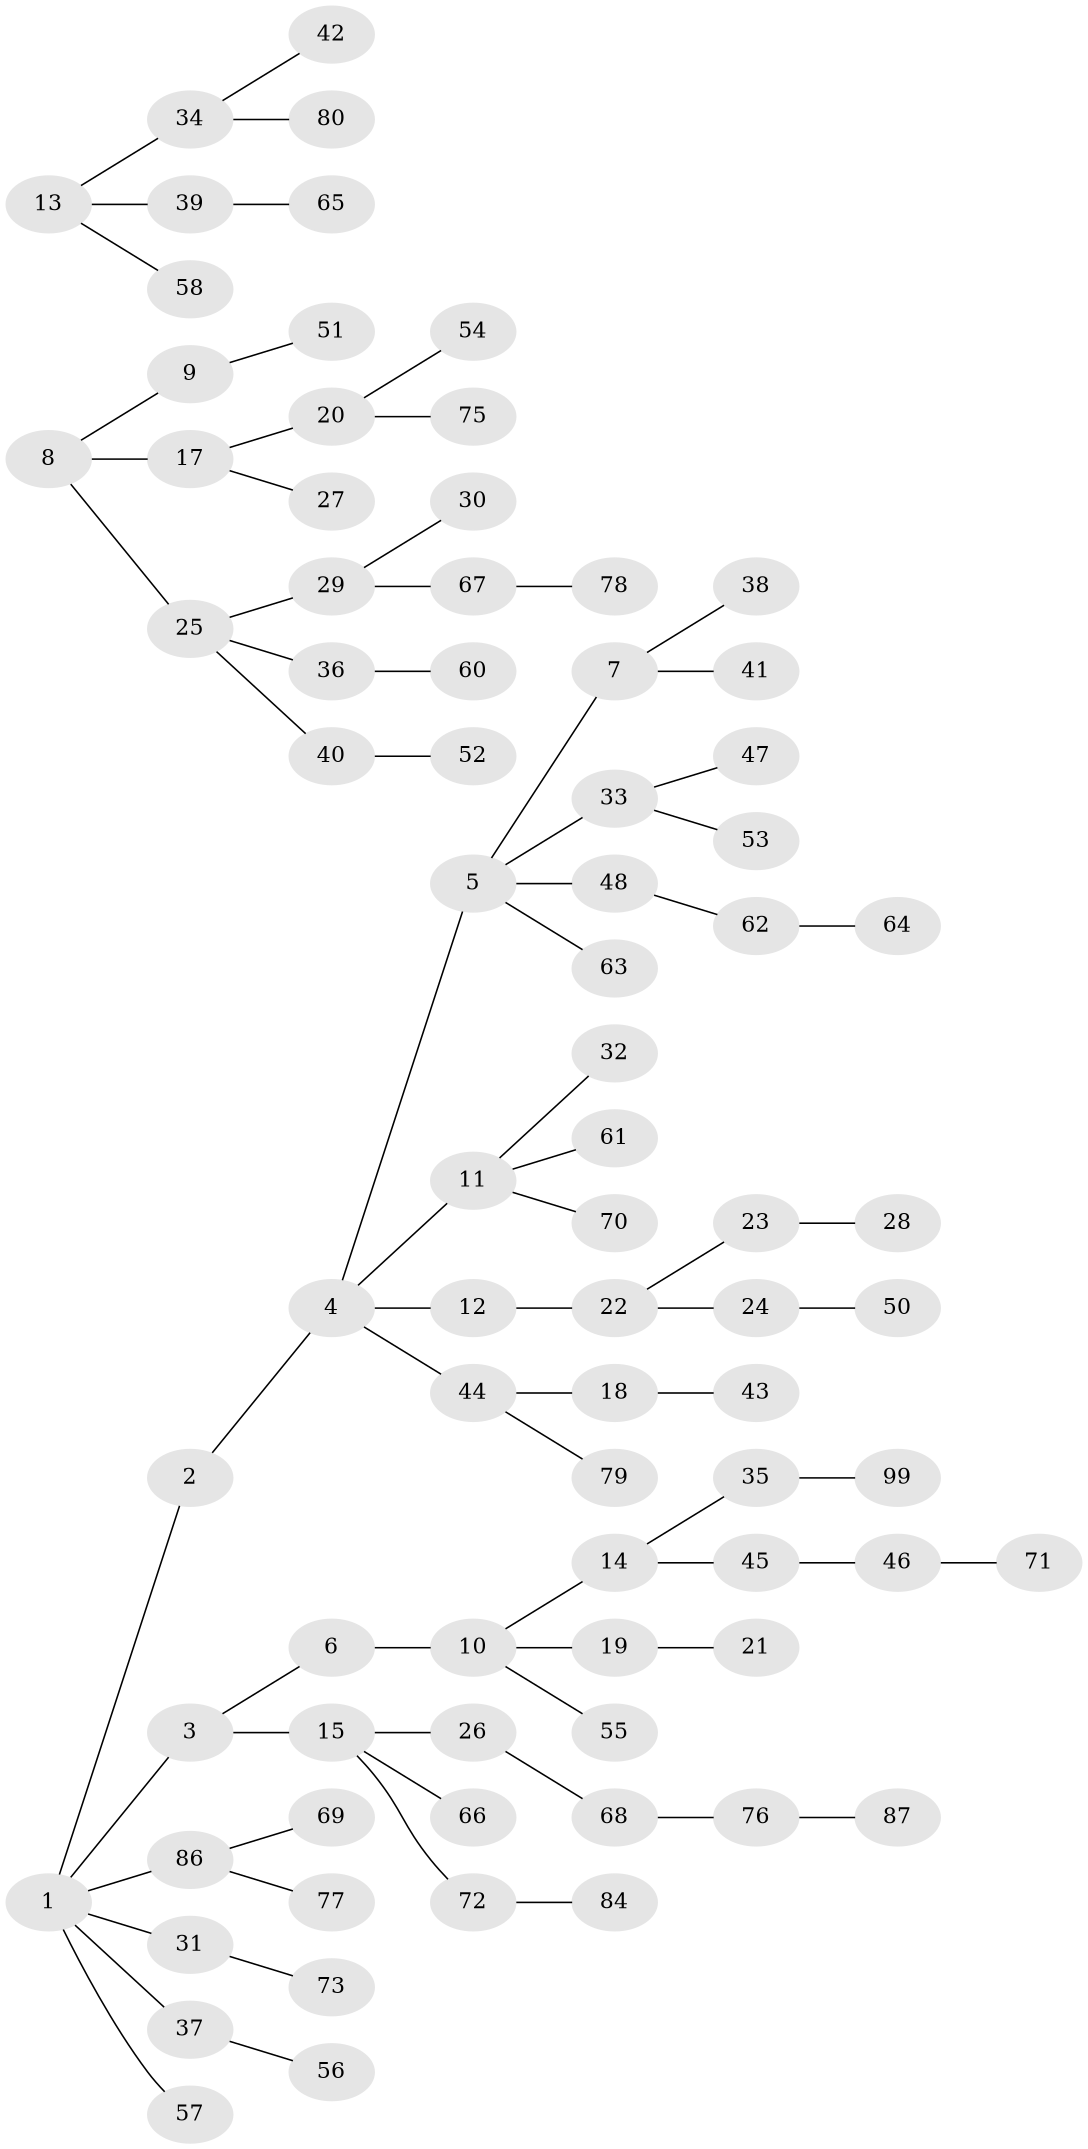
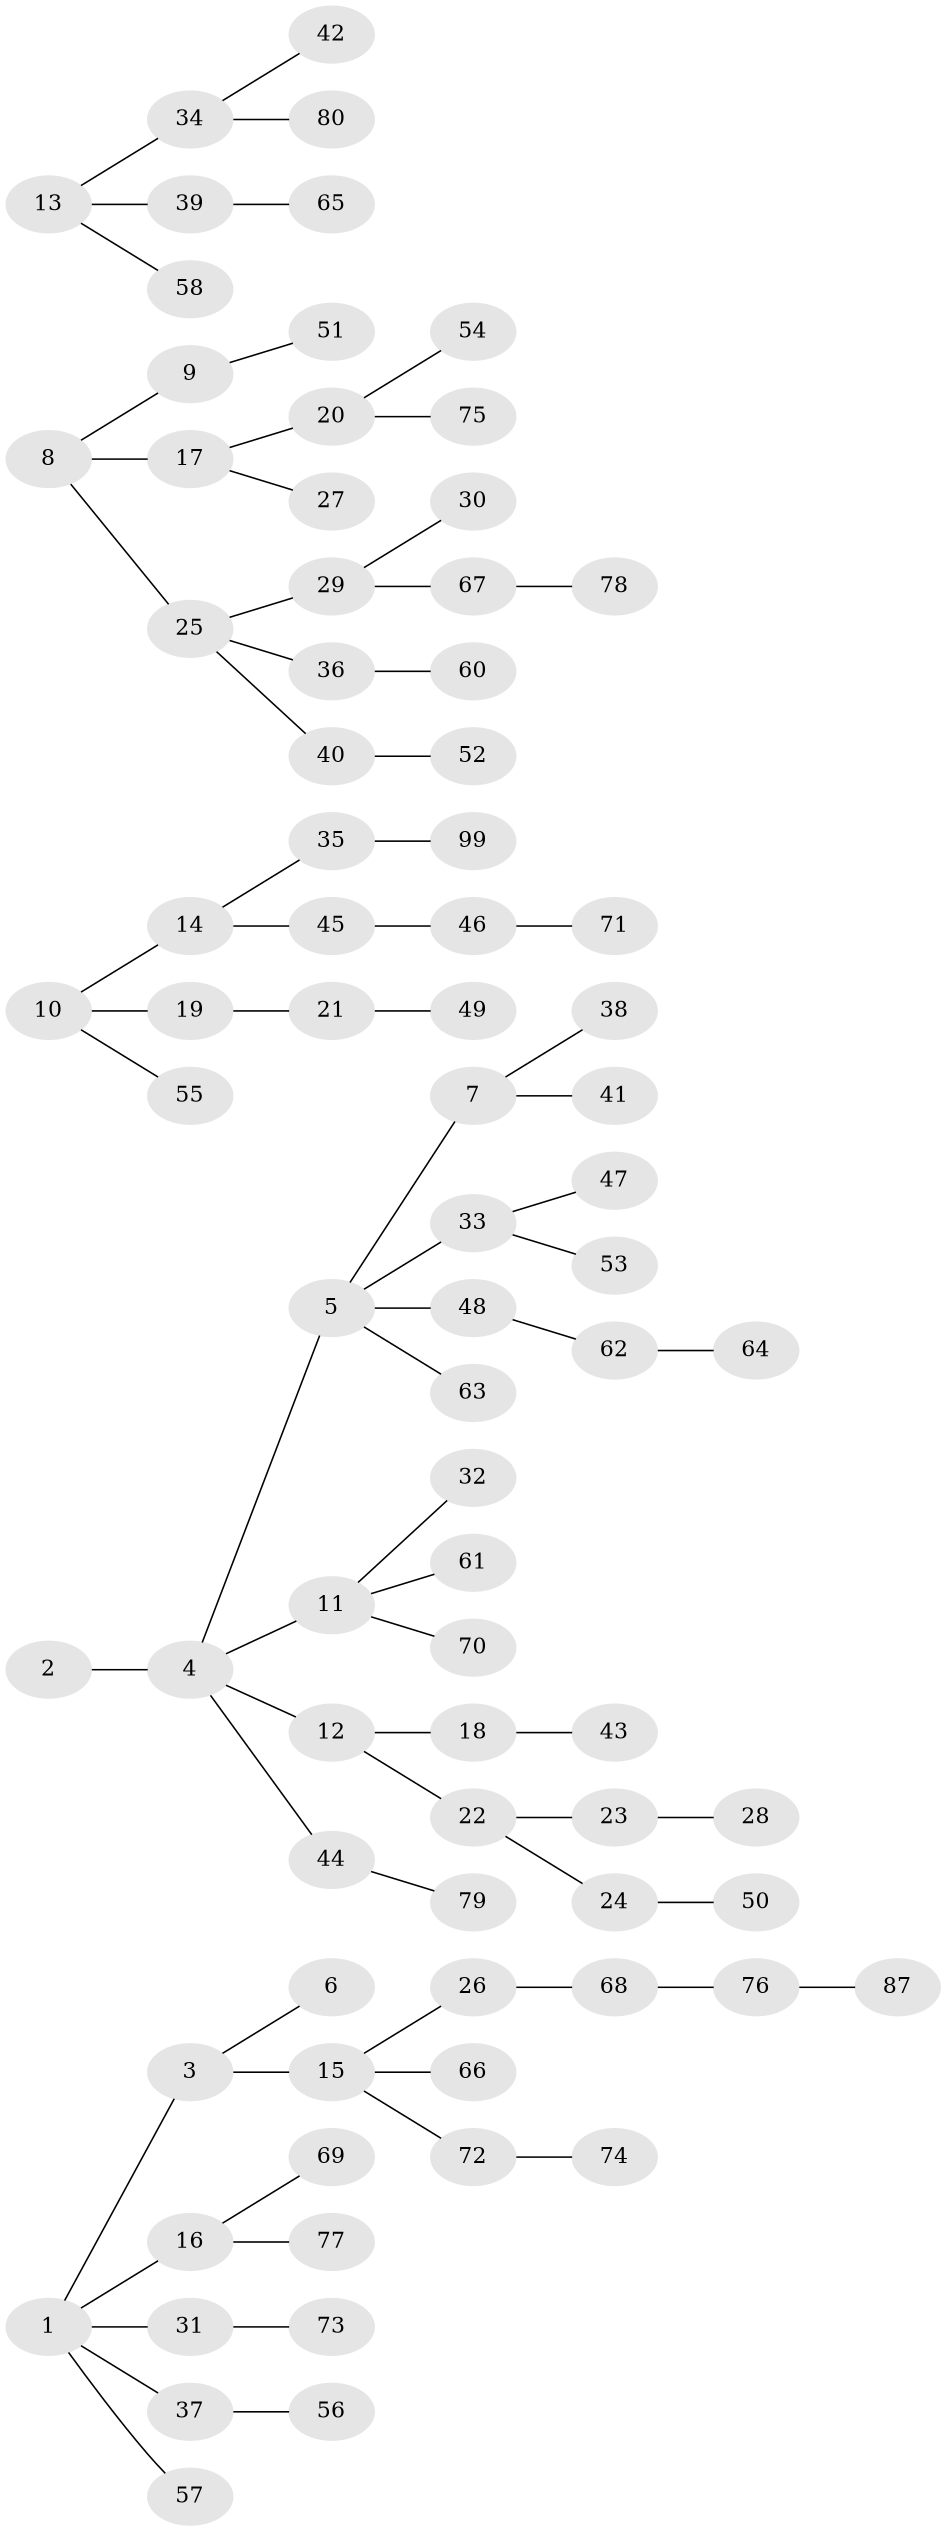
node "49": added
edge "44" -- "18": now "12" -- "18"
edge "6" -- "10": removed
edge "2" -- "1": removed
node "86": label "86" -> "16"
node "84": label "84" -> "74"
